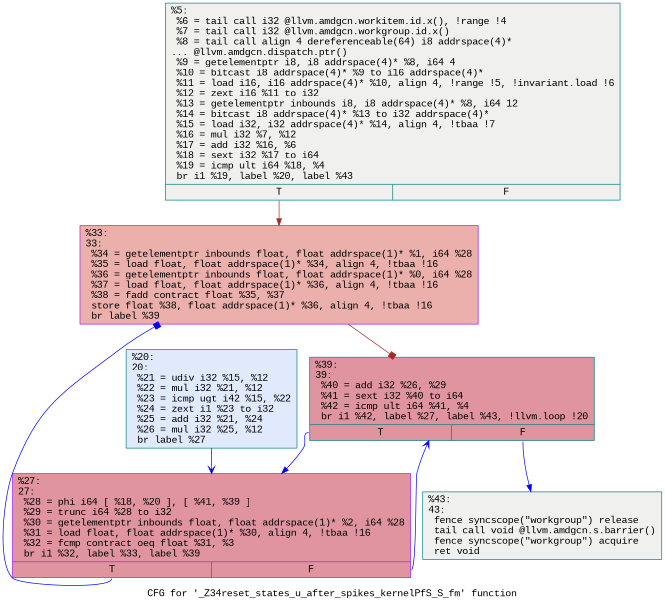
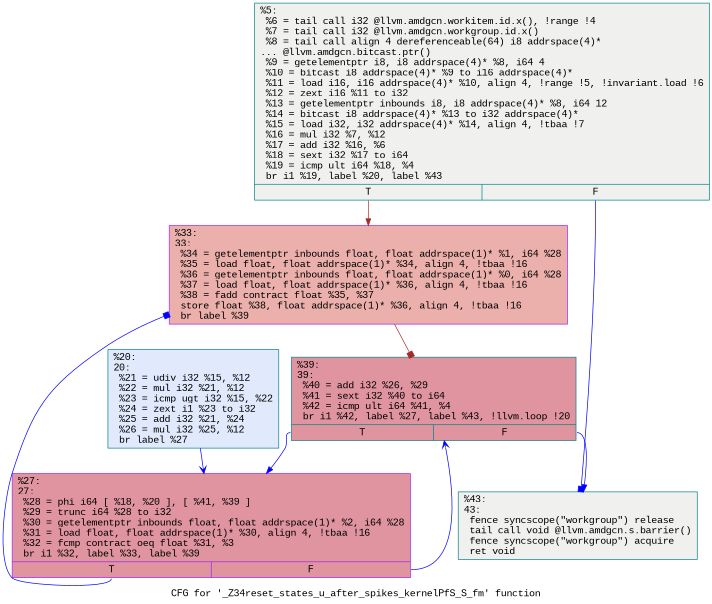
node "%5:": text "... @llvm.amdgcn.dispatch.ptr()" -> "... @llvm.amdgcn.bitcast.ptr()"
edge "%5:" -> "%43:": added
node "%20:": text "%23 = icmp ugt i42 %15, %22" -> "%23 = icmp ugt i32 %15, %22"
